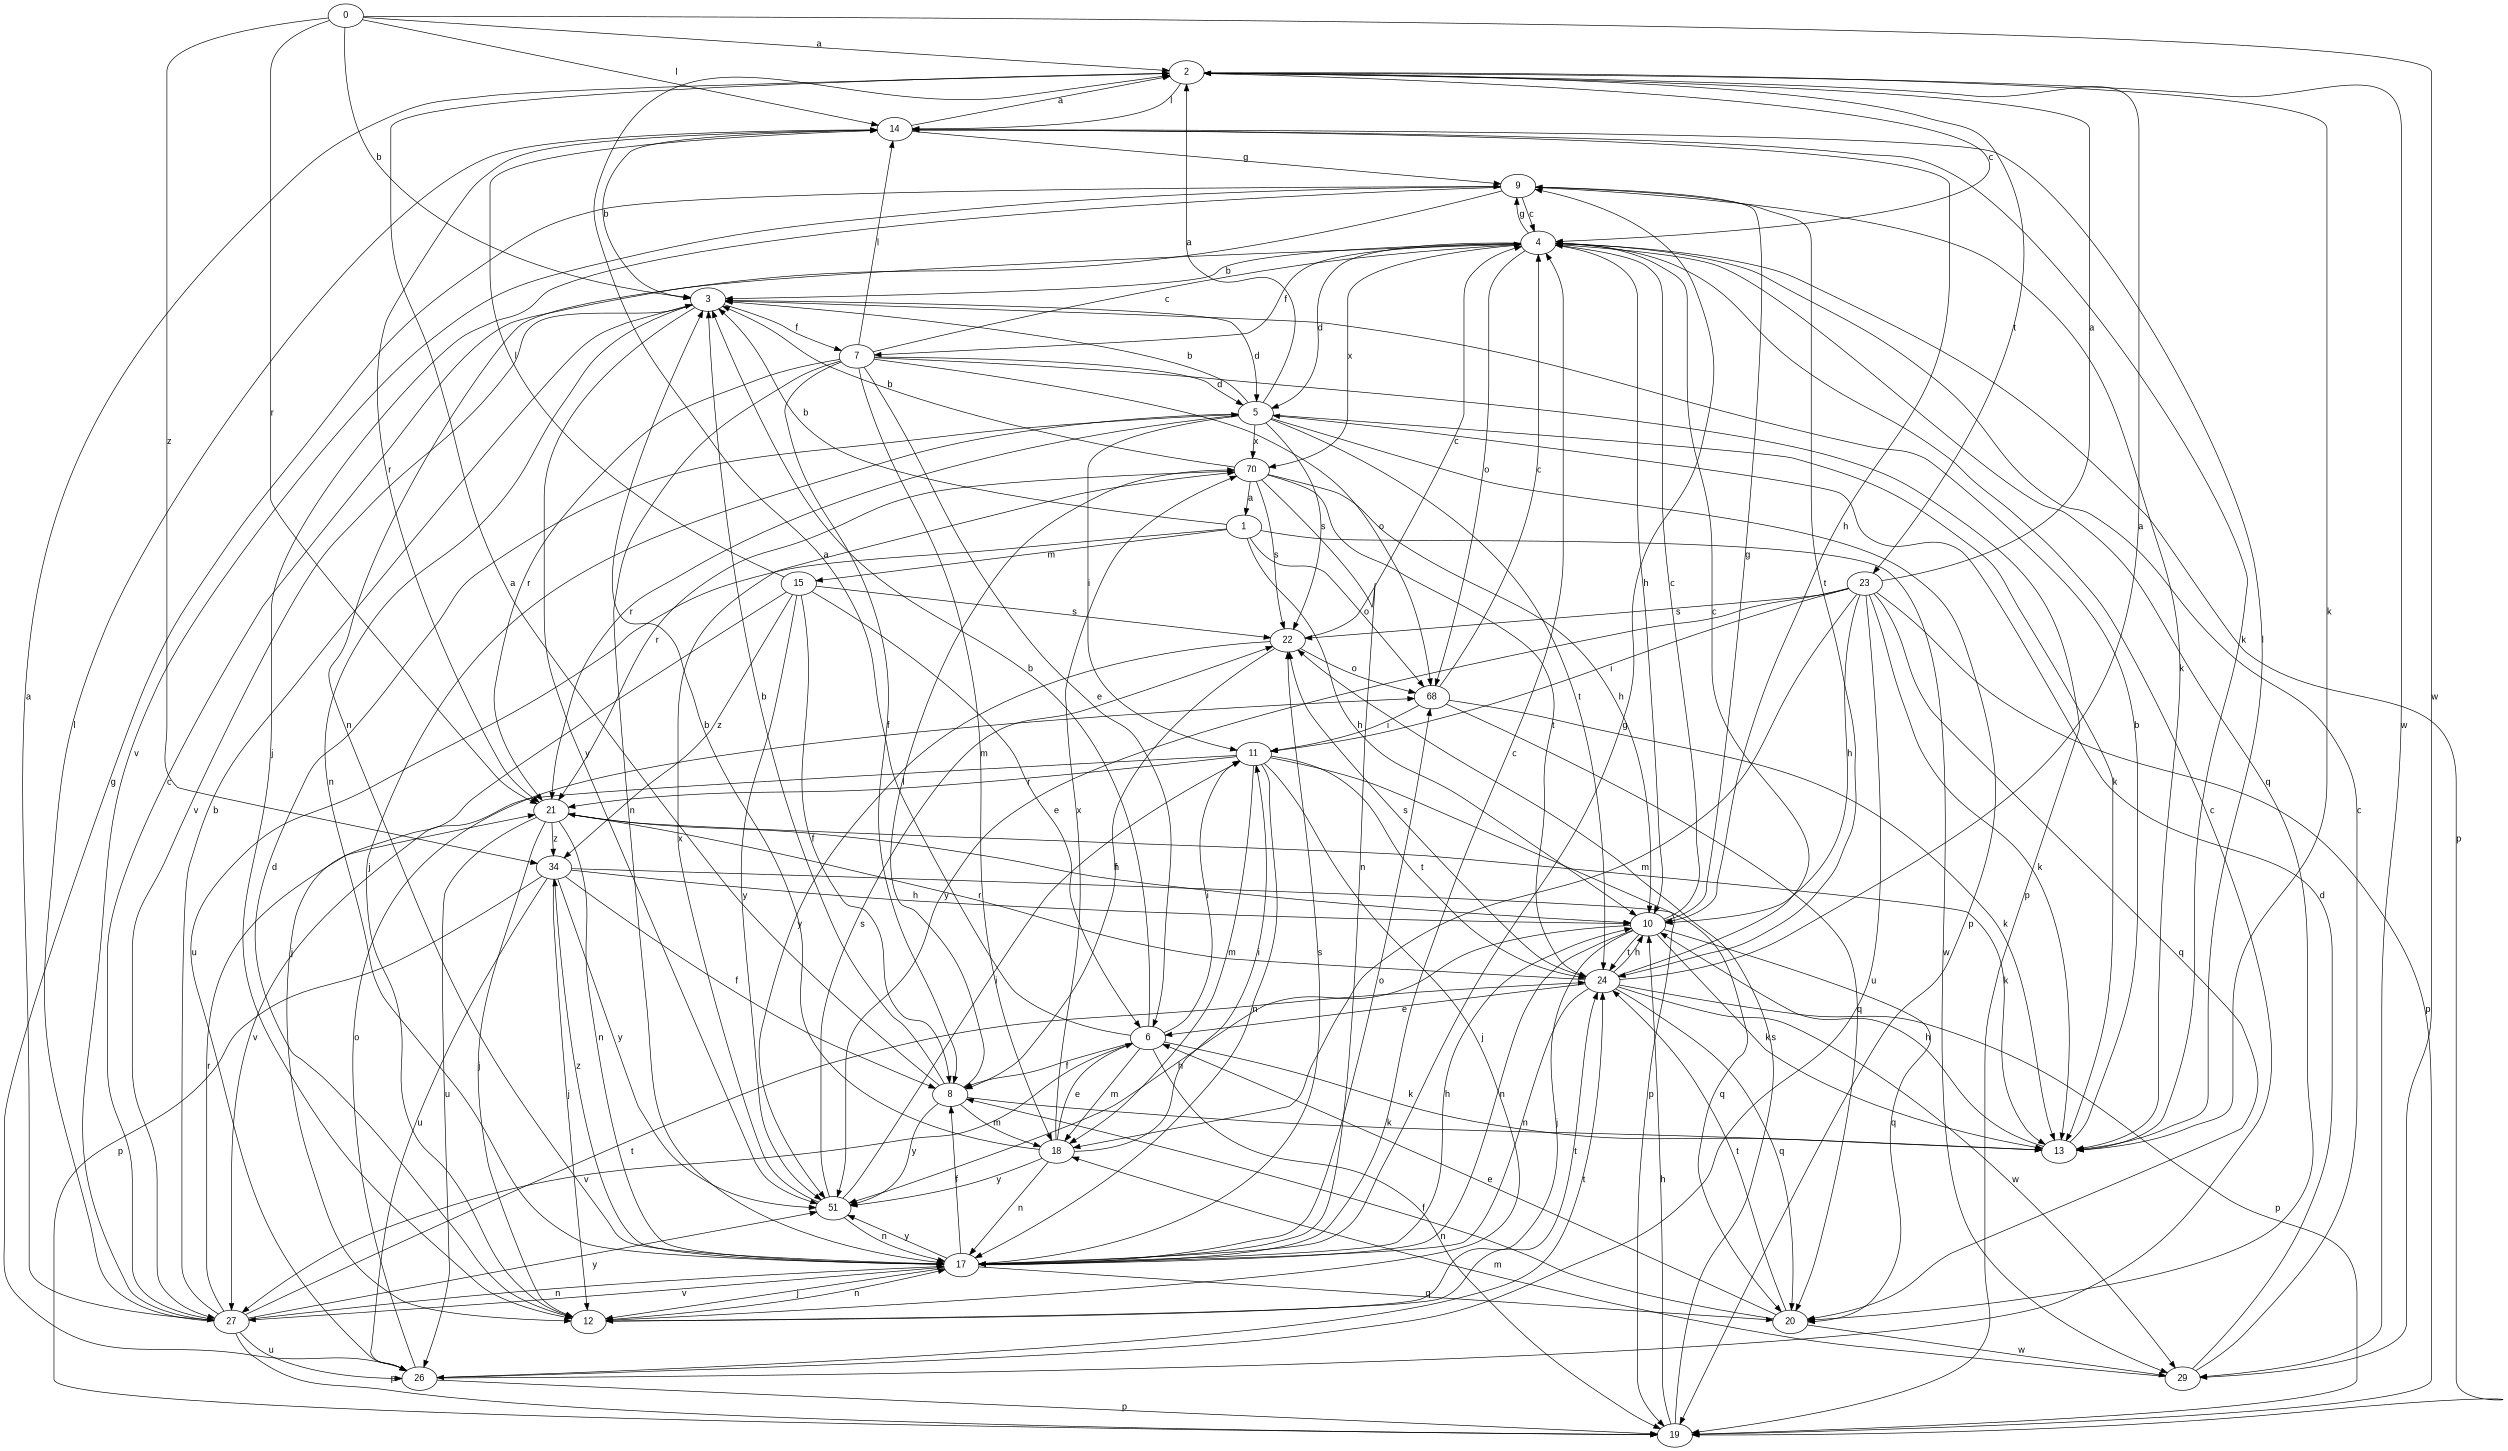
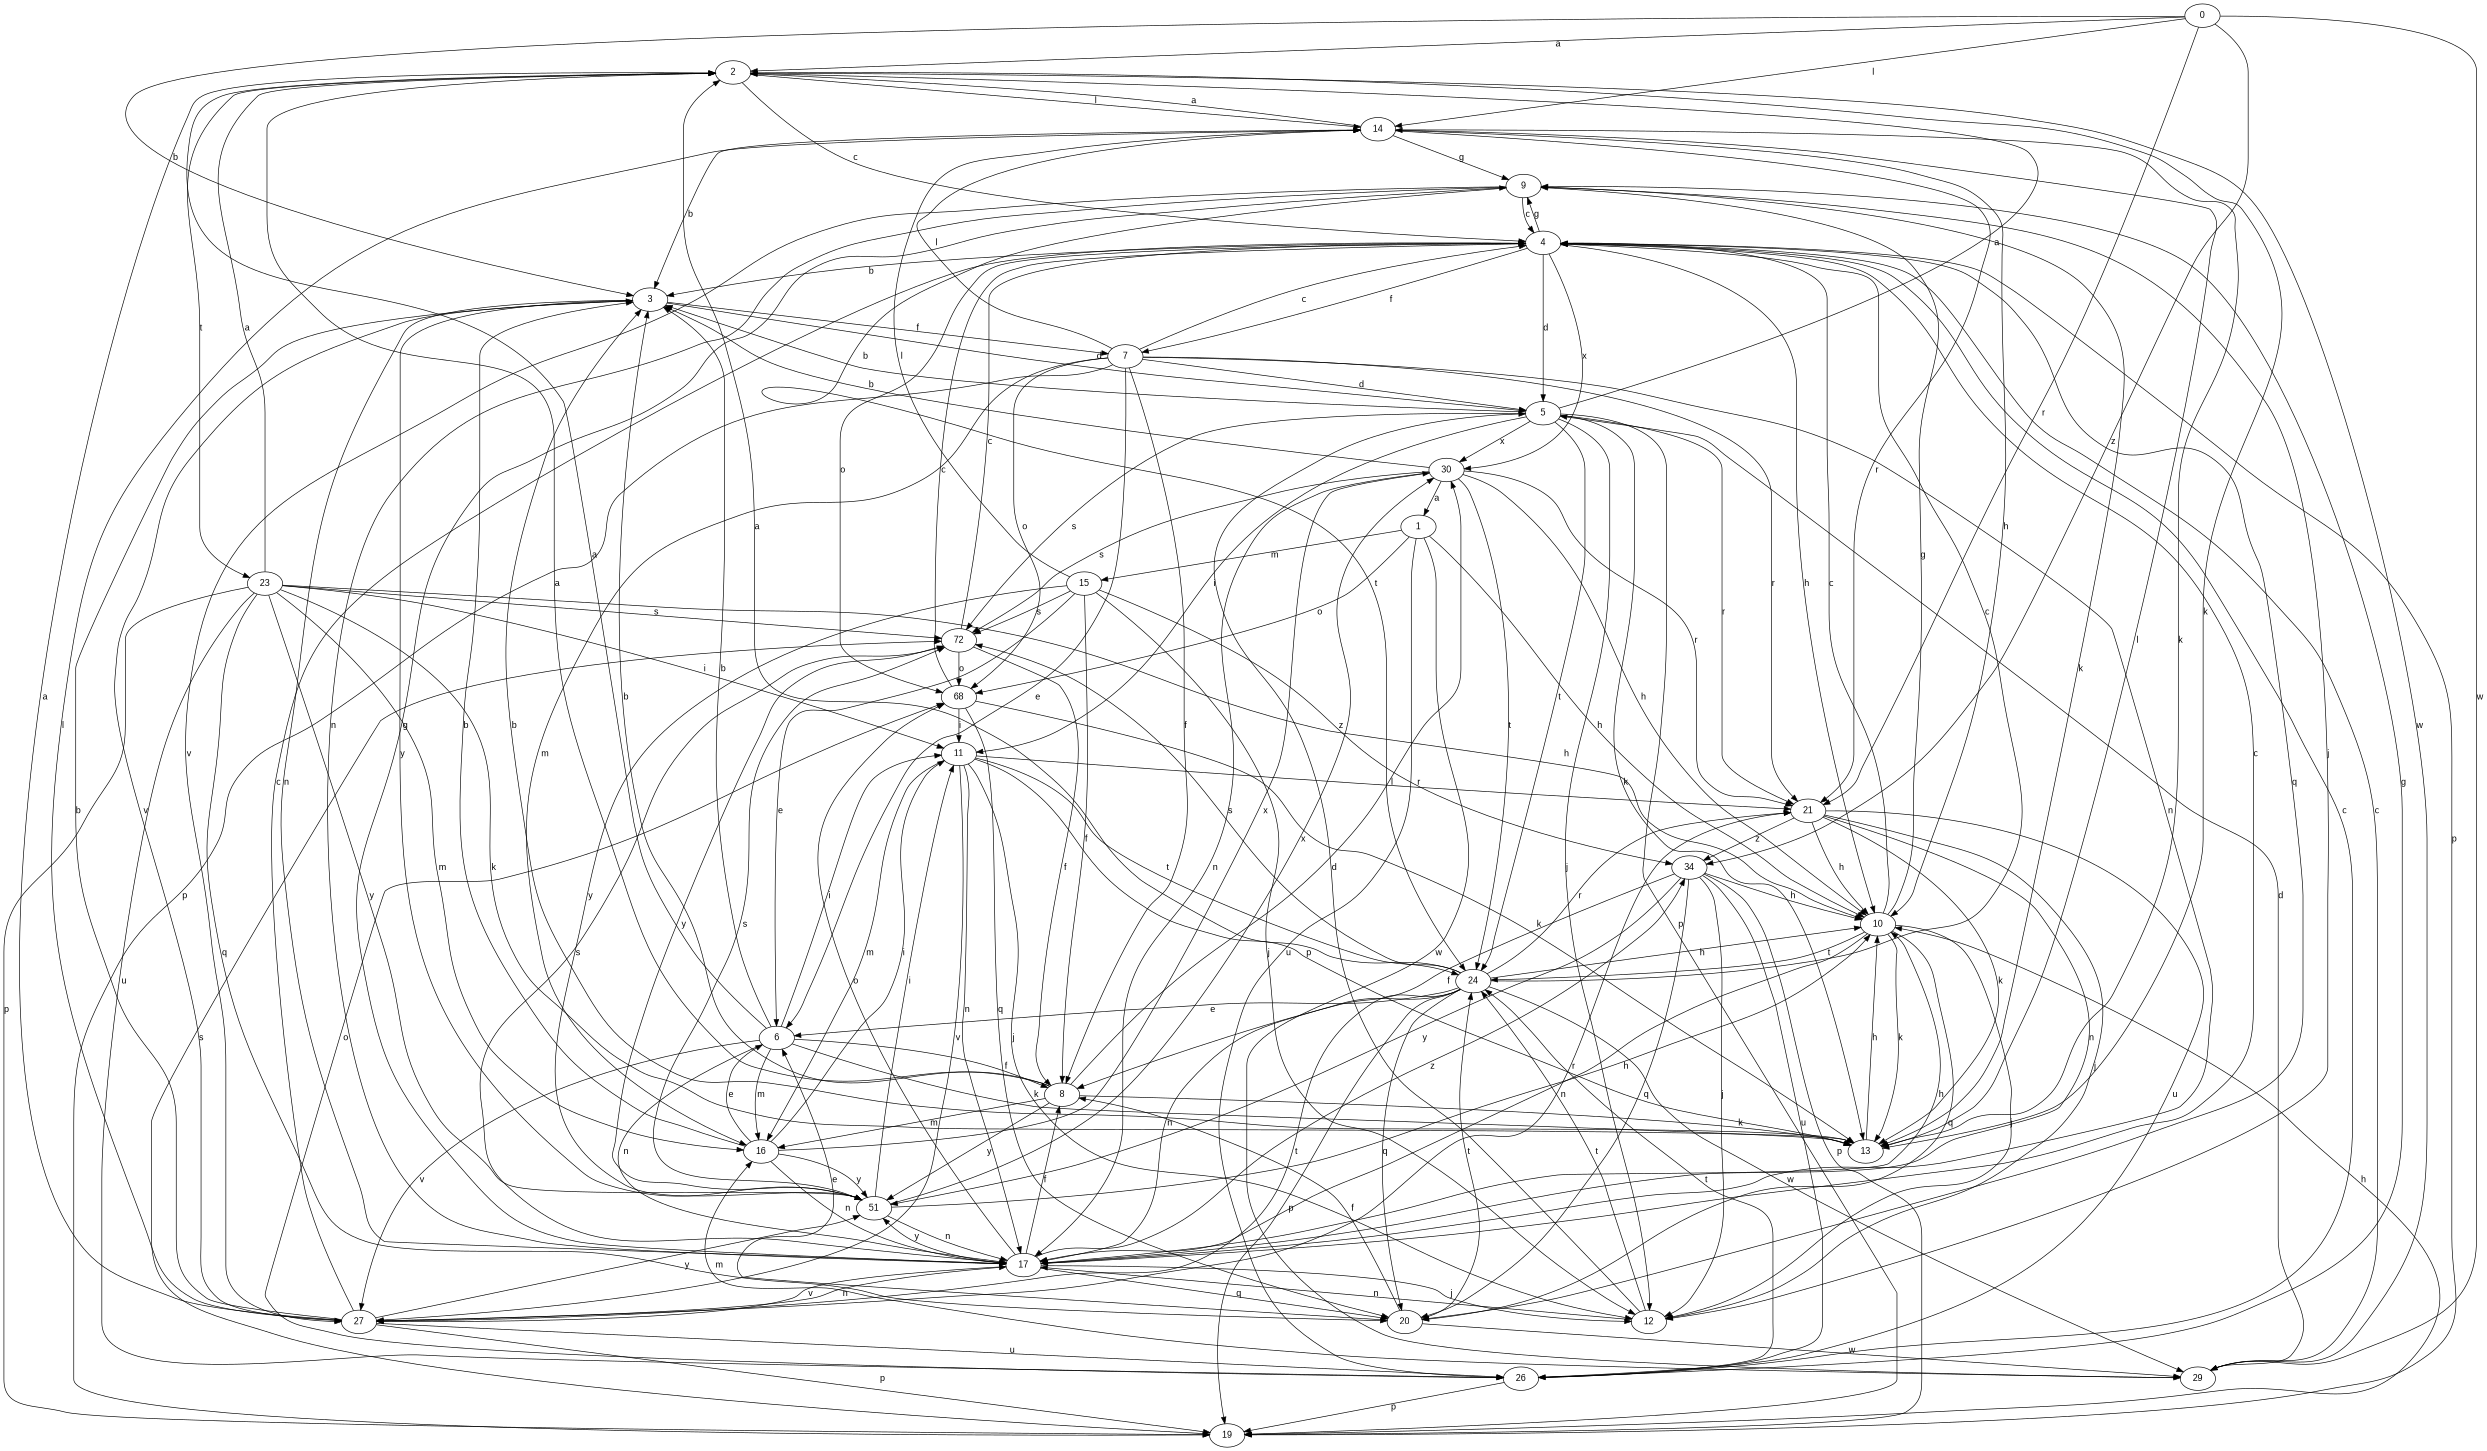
node "70": label "70" -> "30"
edge "1" -> "3": removed, label "b"
node "22": label "22" -> "72"
edge "11" -> "19": now "11" -> "13"
edge "27" -> "24": reversed
edge "10" -> "51": reversed
node "18": label "18" -> "16"
edge "6" -> "19": now "6" -> "17"
